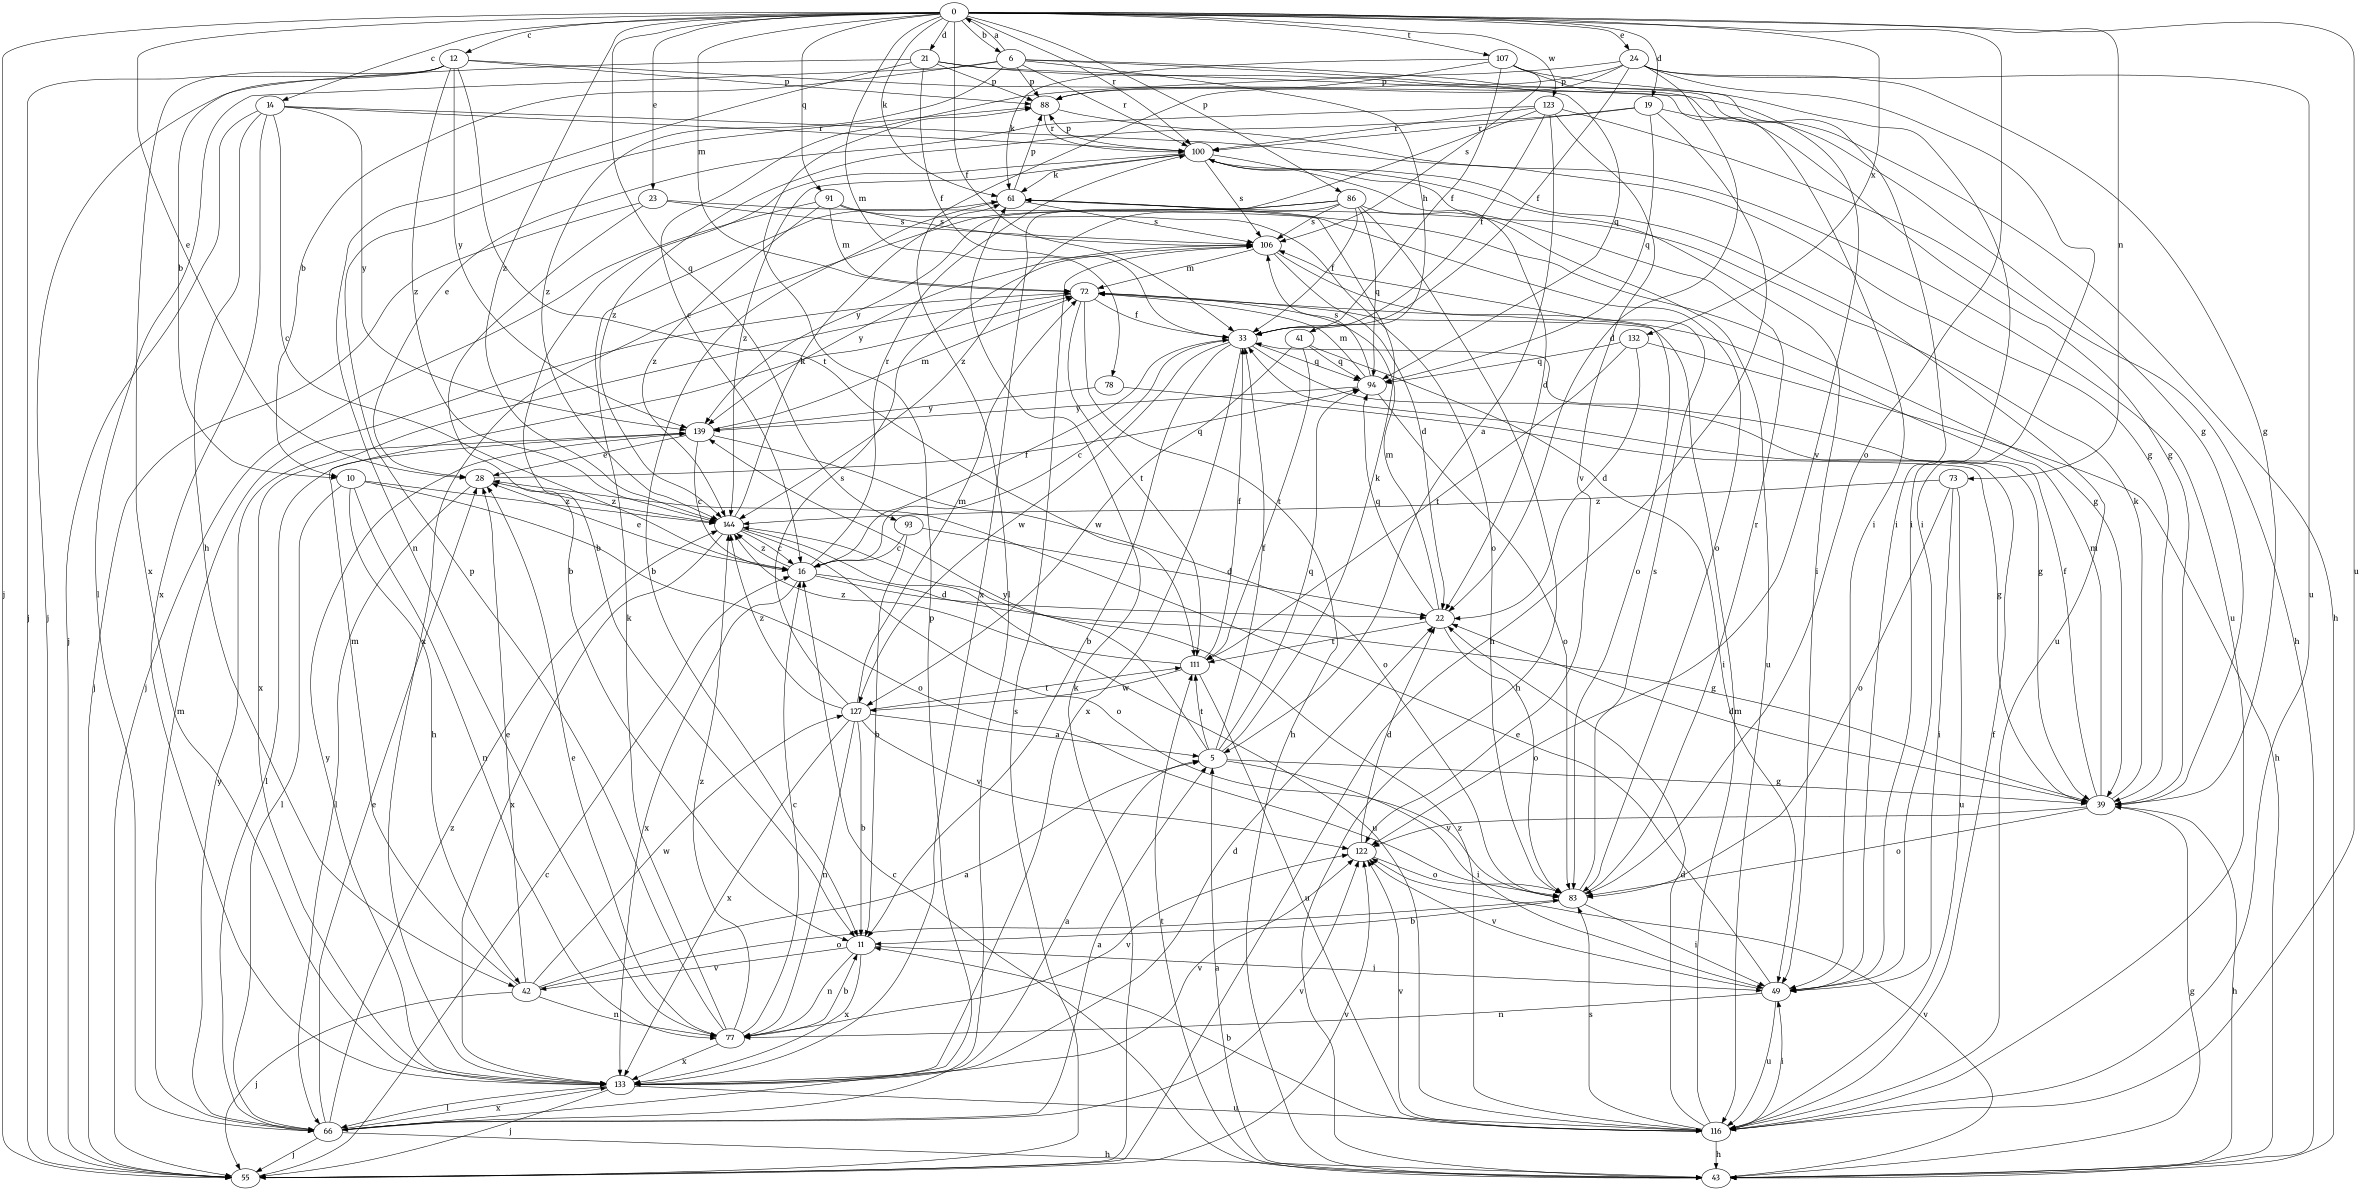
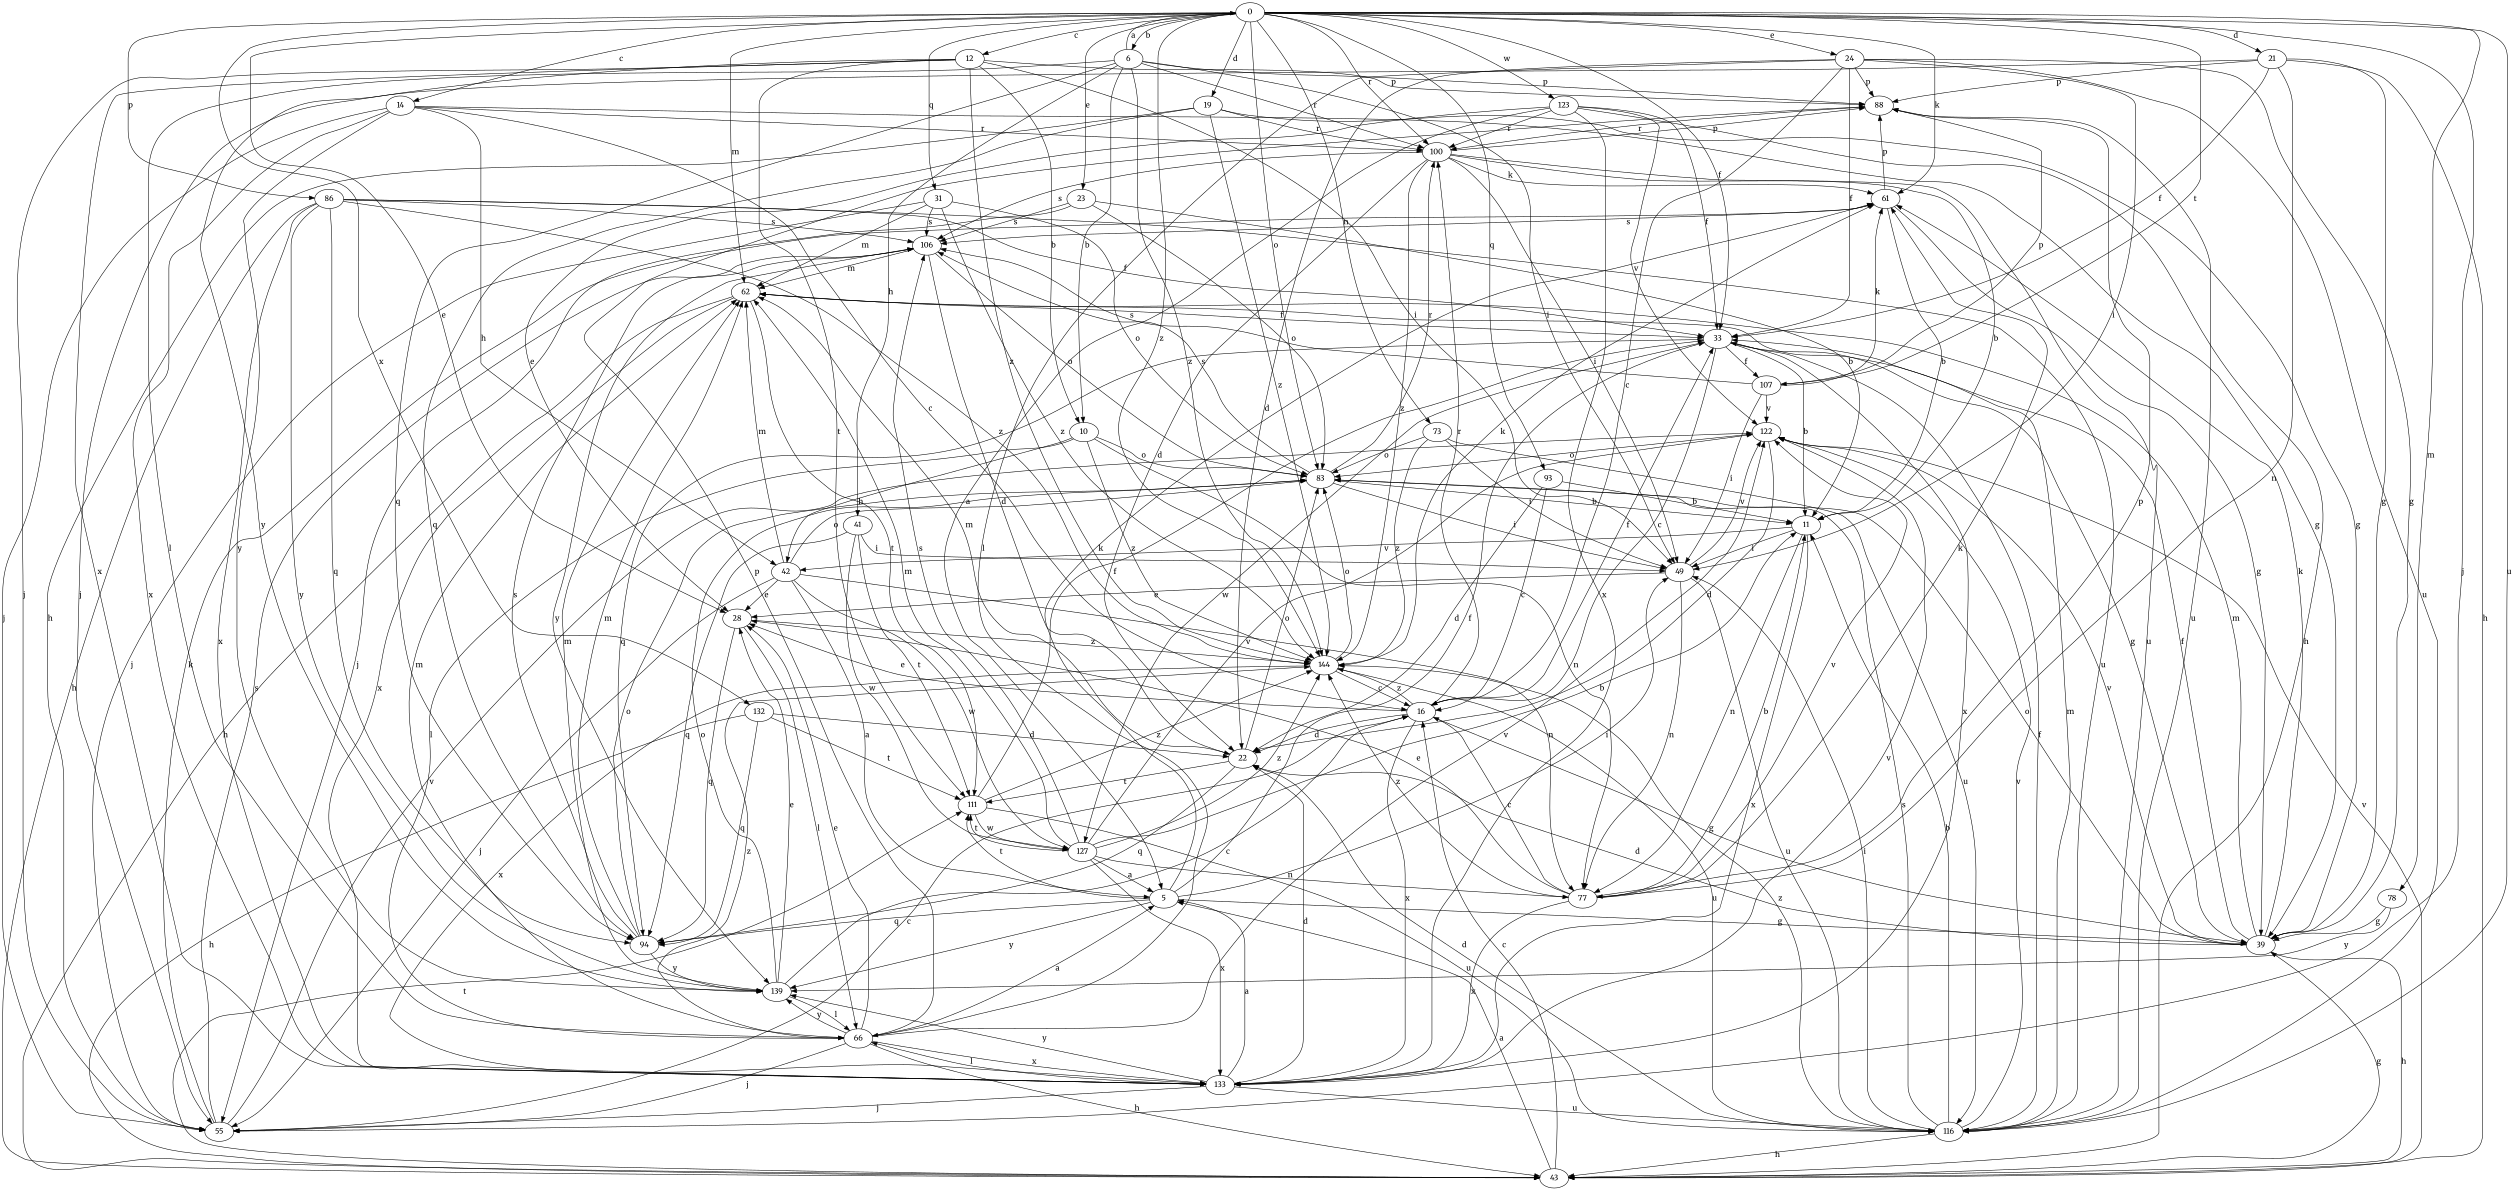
node "91": label "91" -> "31"
edge "107" -> "33": reversed
node "72": label "72" -> "62"
